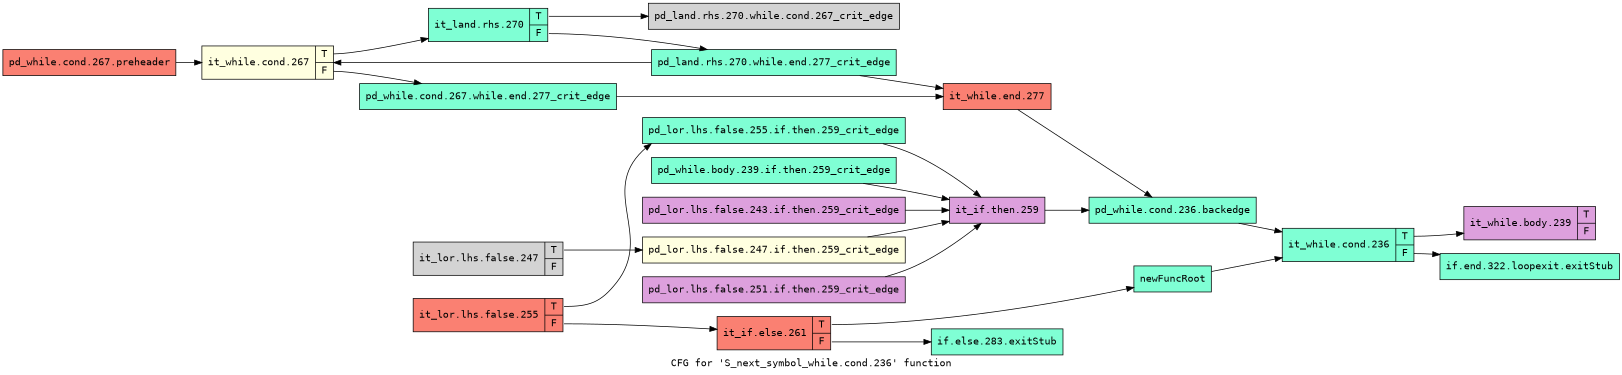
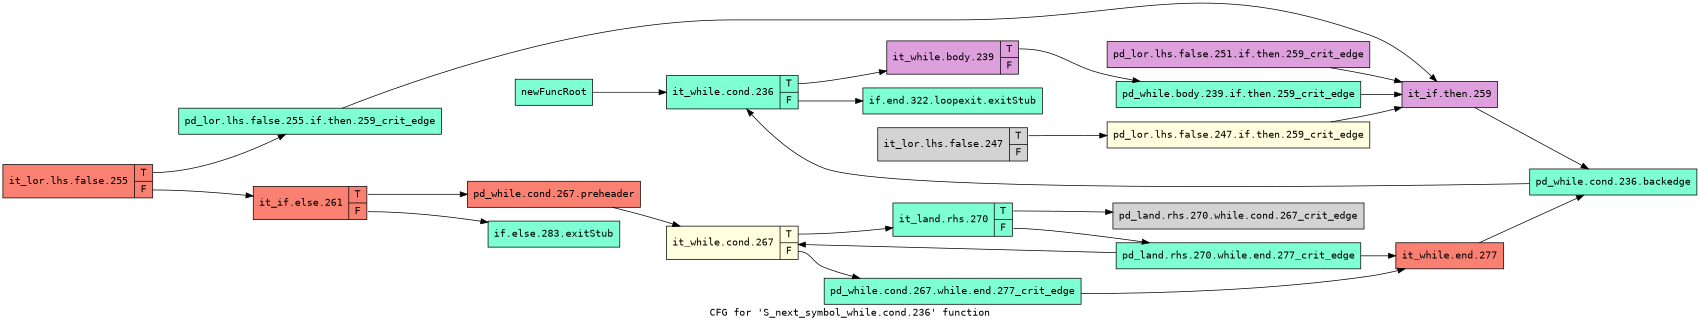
edge "it_while.body.239" -> "pd_while.body.239.if.then.259_crit_edge": added
node "pd_lor.lhs.false.243.if.then.259_crit_edge": removed
edge "it_if.else.261" -> "newFuncRoot": now "it_if.else.261" -> "pd_while.cond.267.preheader"
